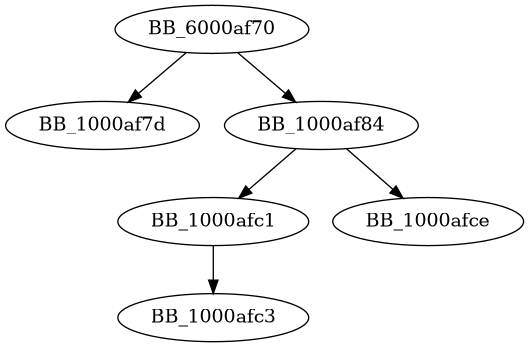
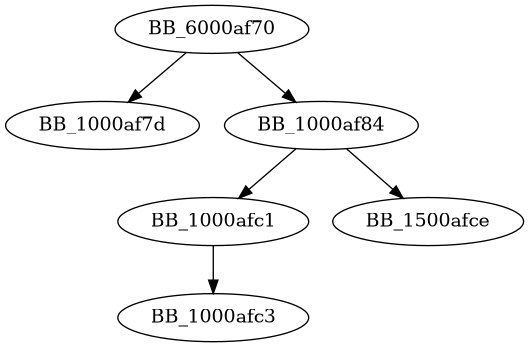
node "BB_1000afce": label "BB_1000afce" -> "BB_1500afce"
